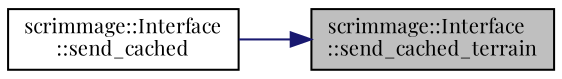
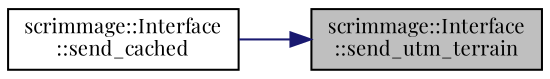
node "scrimmage::Interface ::send_cached_terrain": label "scrimmage::Interface ::send_cached_terrain" -> "scrimmage::Interface ::send_utm_terrain"
